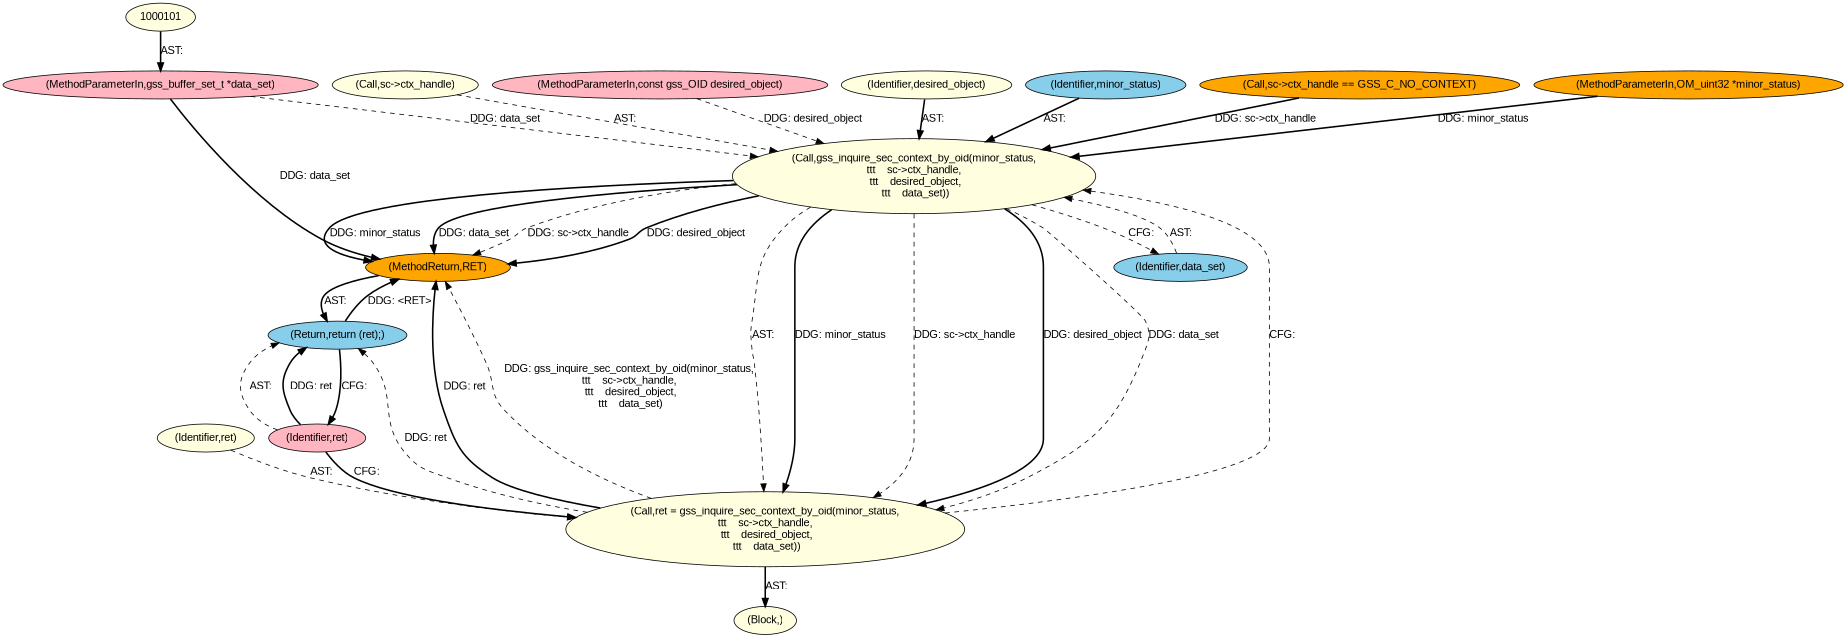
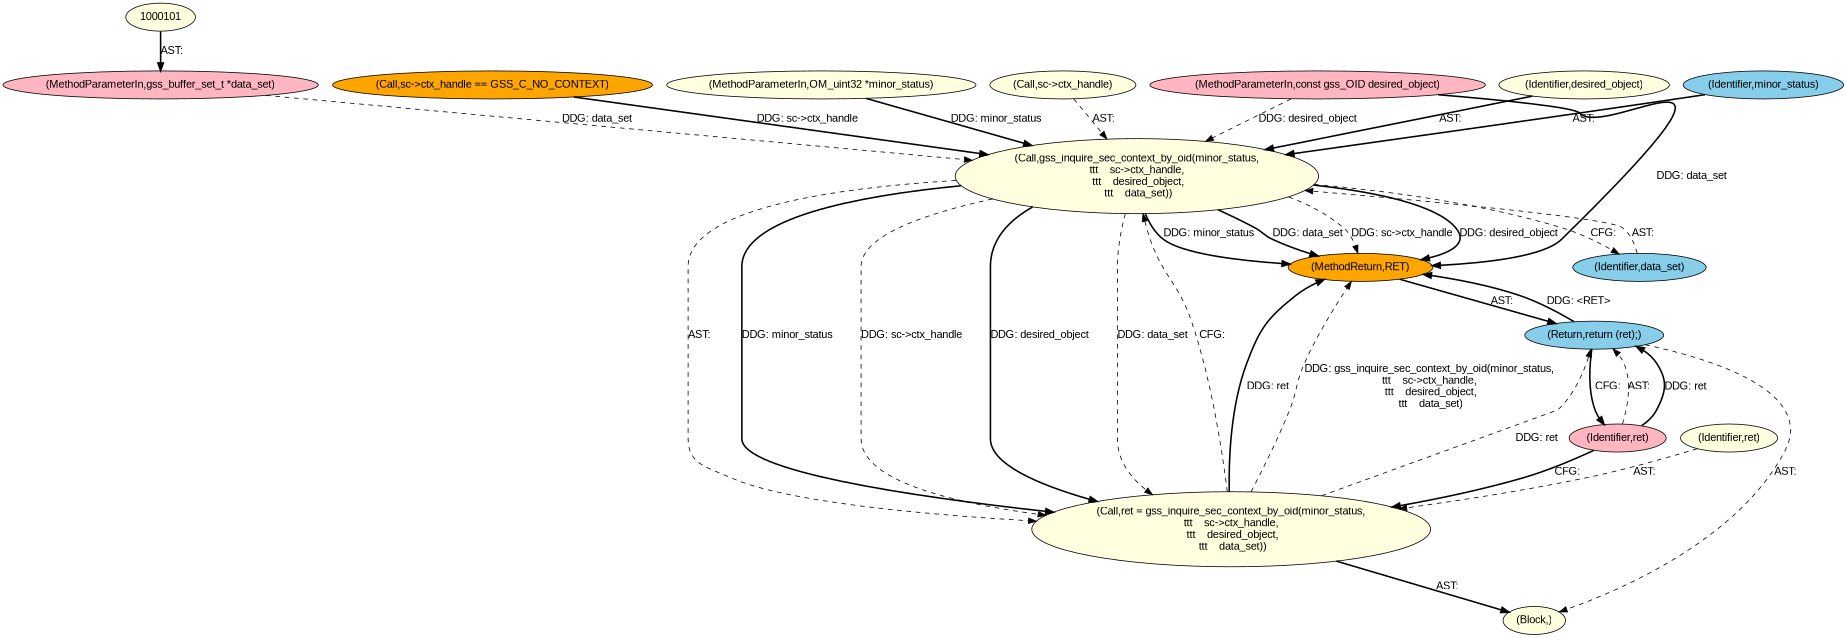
node "(MethodParameterIn,OM_uint32 *minor_status)": fillcolor orange -> lightyellow
edge "(MethodParameterIn,gss_buffer_set_t *data_set)" -> "(MethodReturn,RET)": now "(MethodParameterIn,const gss_OID desired_object)" -> "(MethodReturn,RET)"
edge "(Return,return (ret);)" -> "(Block,)": added, label "AST:"
